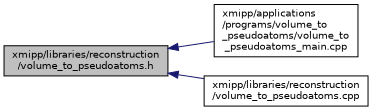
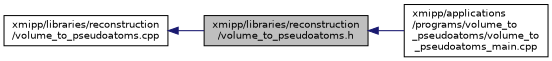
edge "xmipp/libraries/reconstruction /volume_to_pseudoatoms.cpp" -> "xmipp/libraries/reconstruction /volume_to_pseudoatoms.h": reversed
